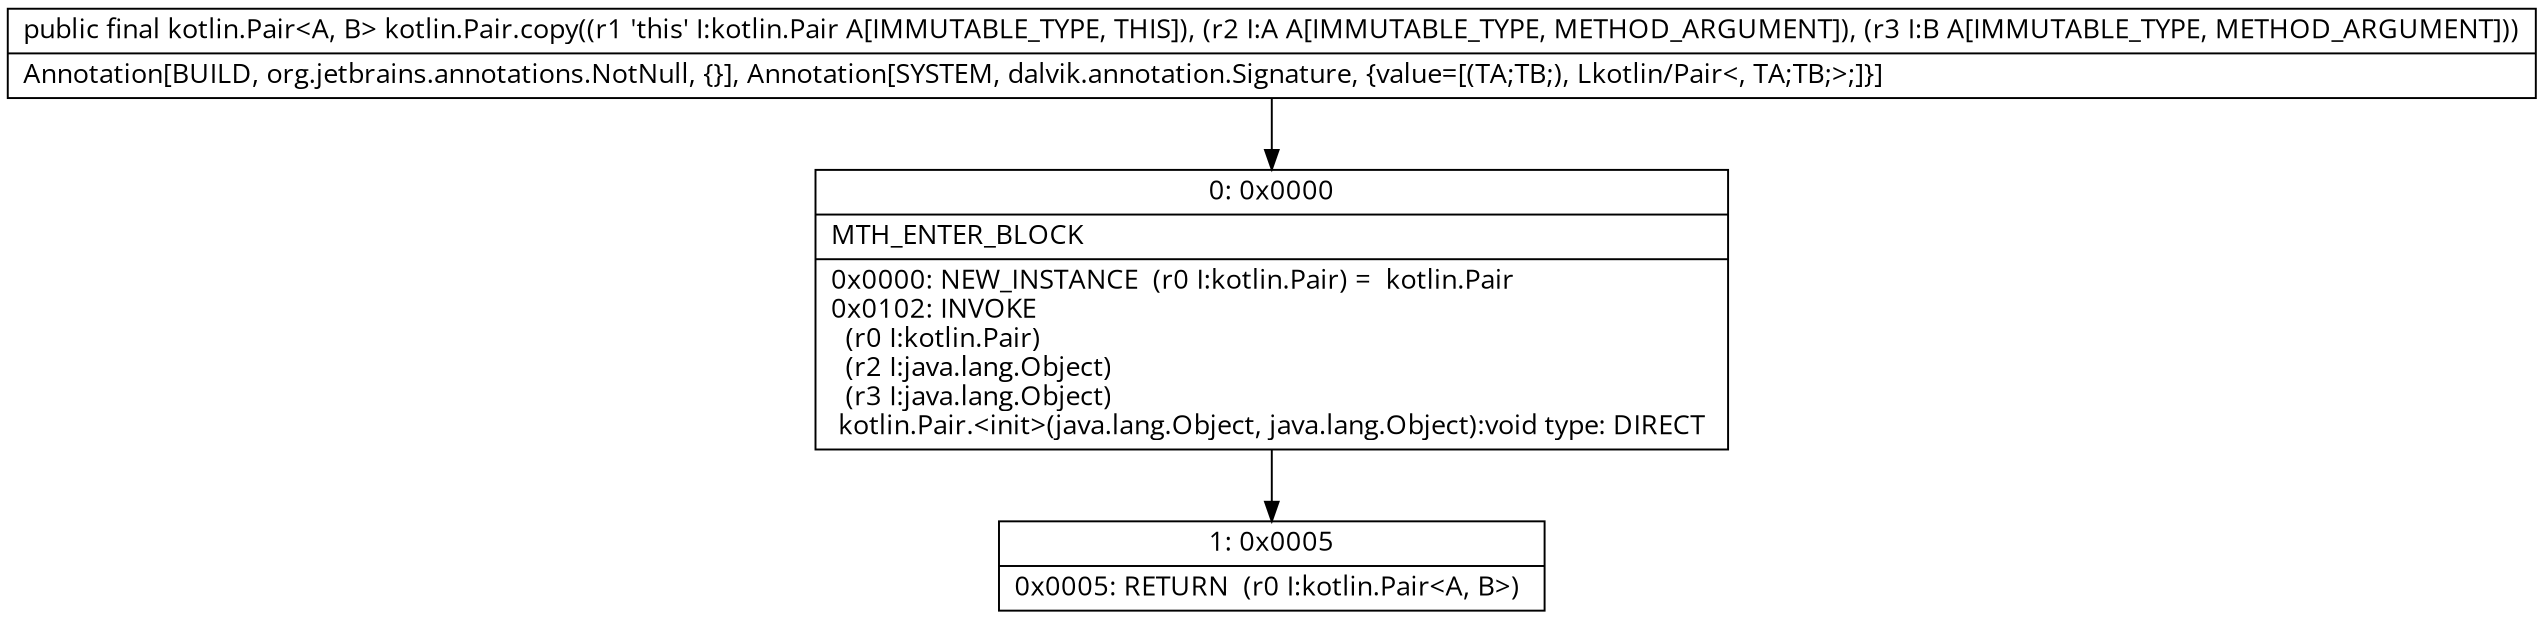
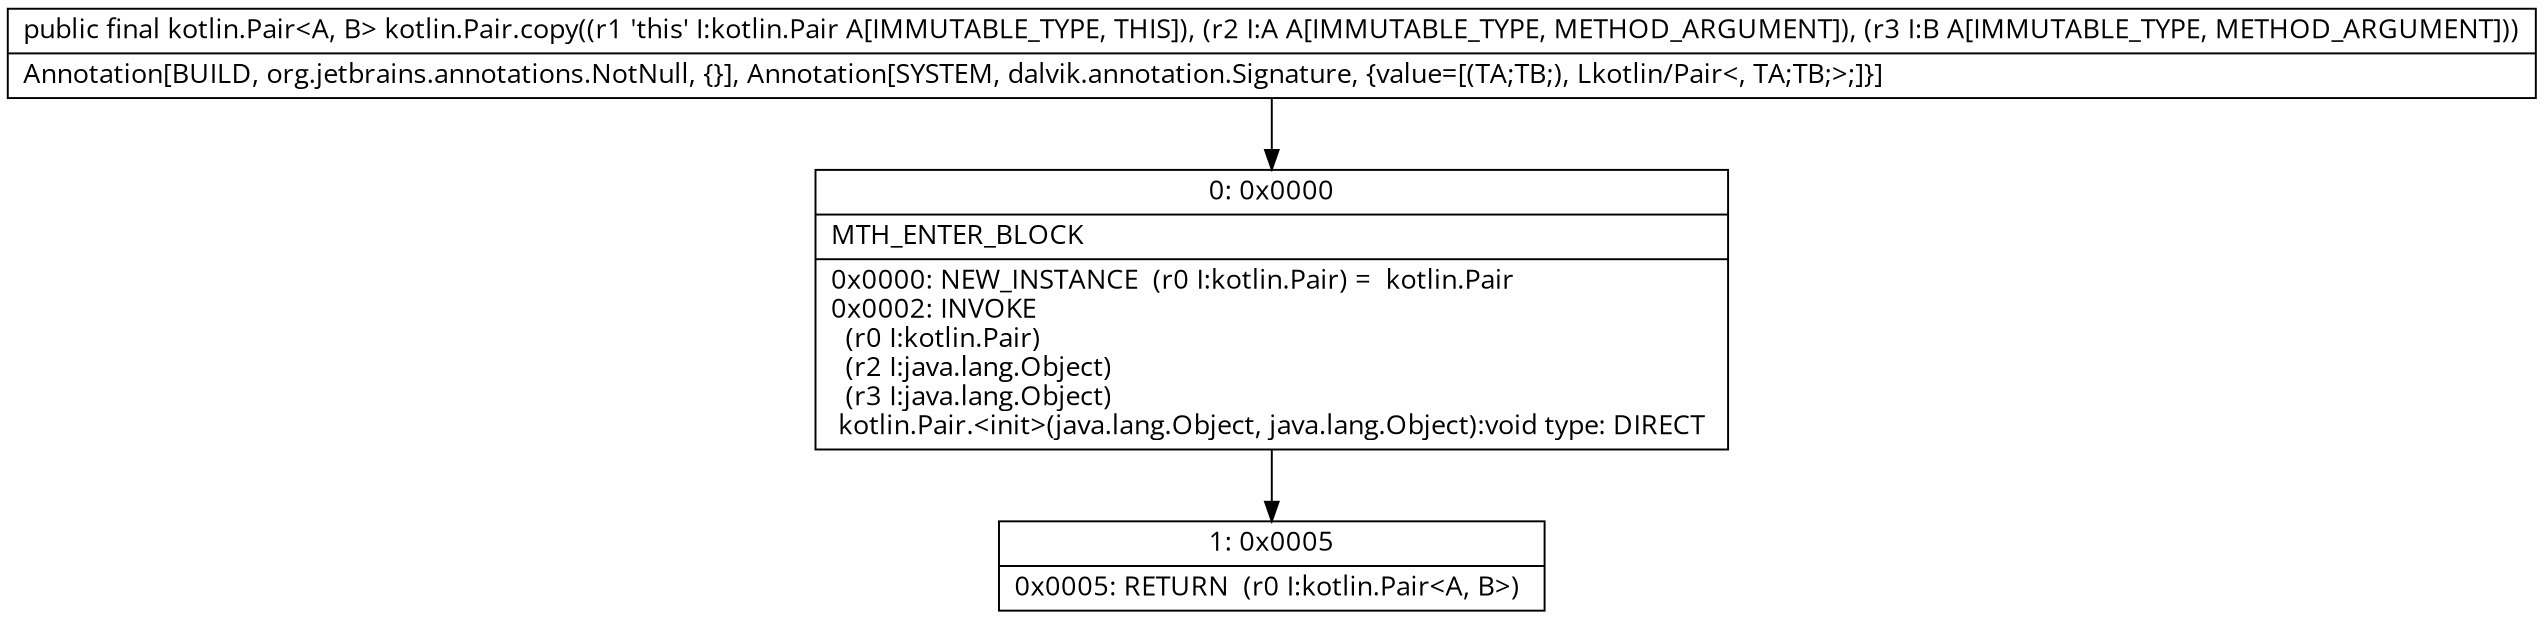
node "0: 0x0000": text "0x0102: INVOKE" -> "0x0002: INVOKE"
